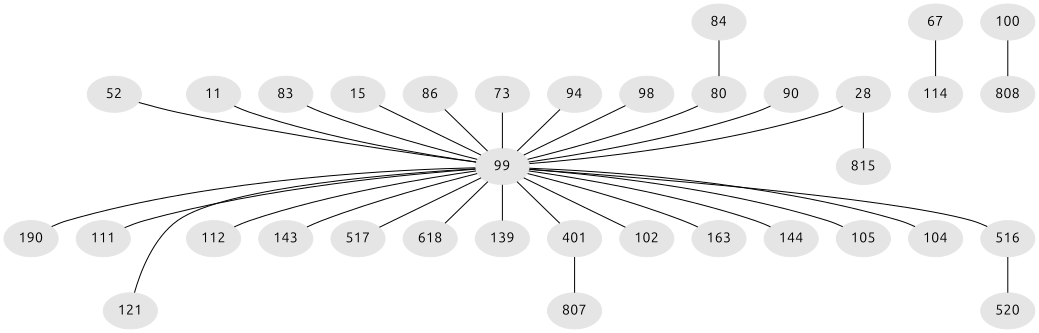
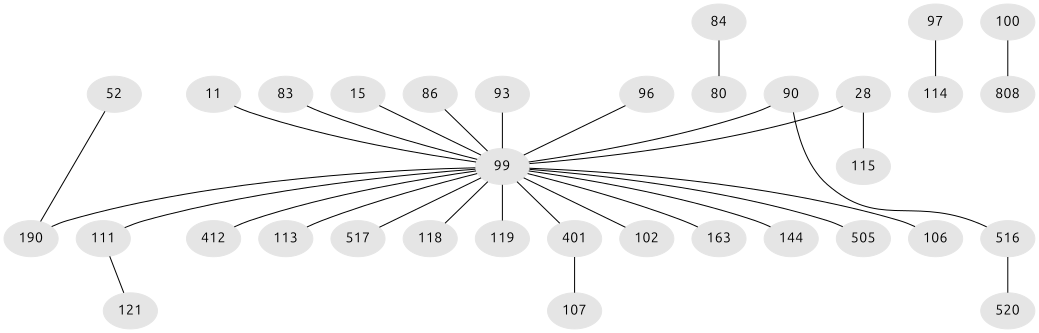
node "67": label "67" -> "97"
node "73": label "73" -> "93"
node "94": removed
node "98": label "98" -> "96"
edge "80" -- "99": removed
edge "52" -- "99": now "52" -- "190"
node "815": label "815" -> "115"
edge "99" -- "121": now "111" -- "121"
edge "99" -- "516": now "90" -- "516"
node "112": label "112" -> "412"
node "143": label "143" -> "113"
node "618": label "618" -> "118"
node "139": label "139" -> "119"
node "105": label "105" -> "505"
node "104": label "104" -> "106"
node "807": label "807" -> "107"
